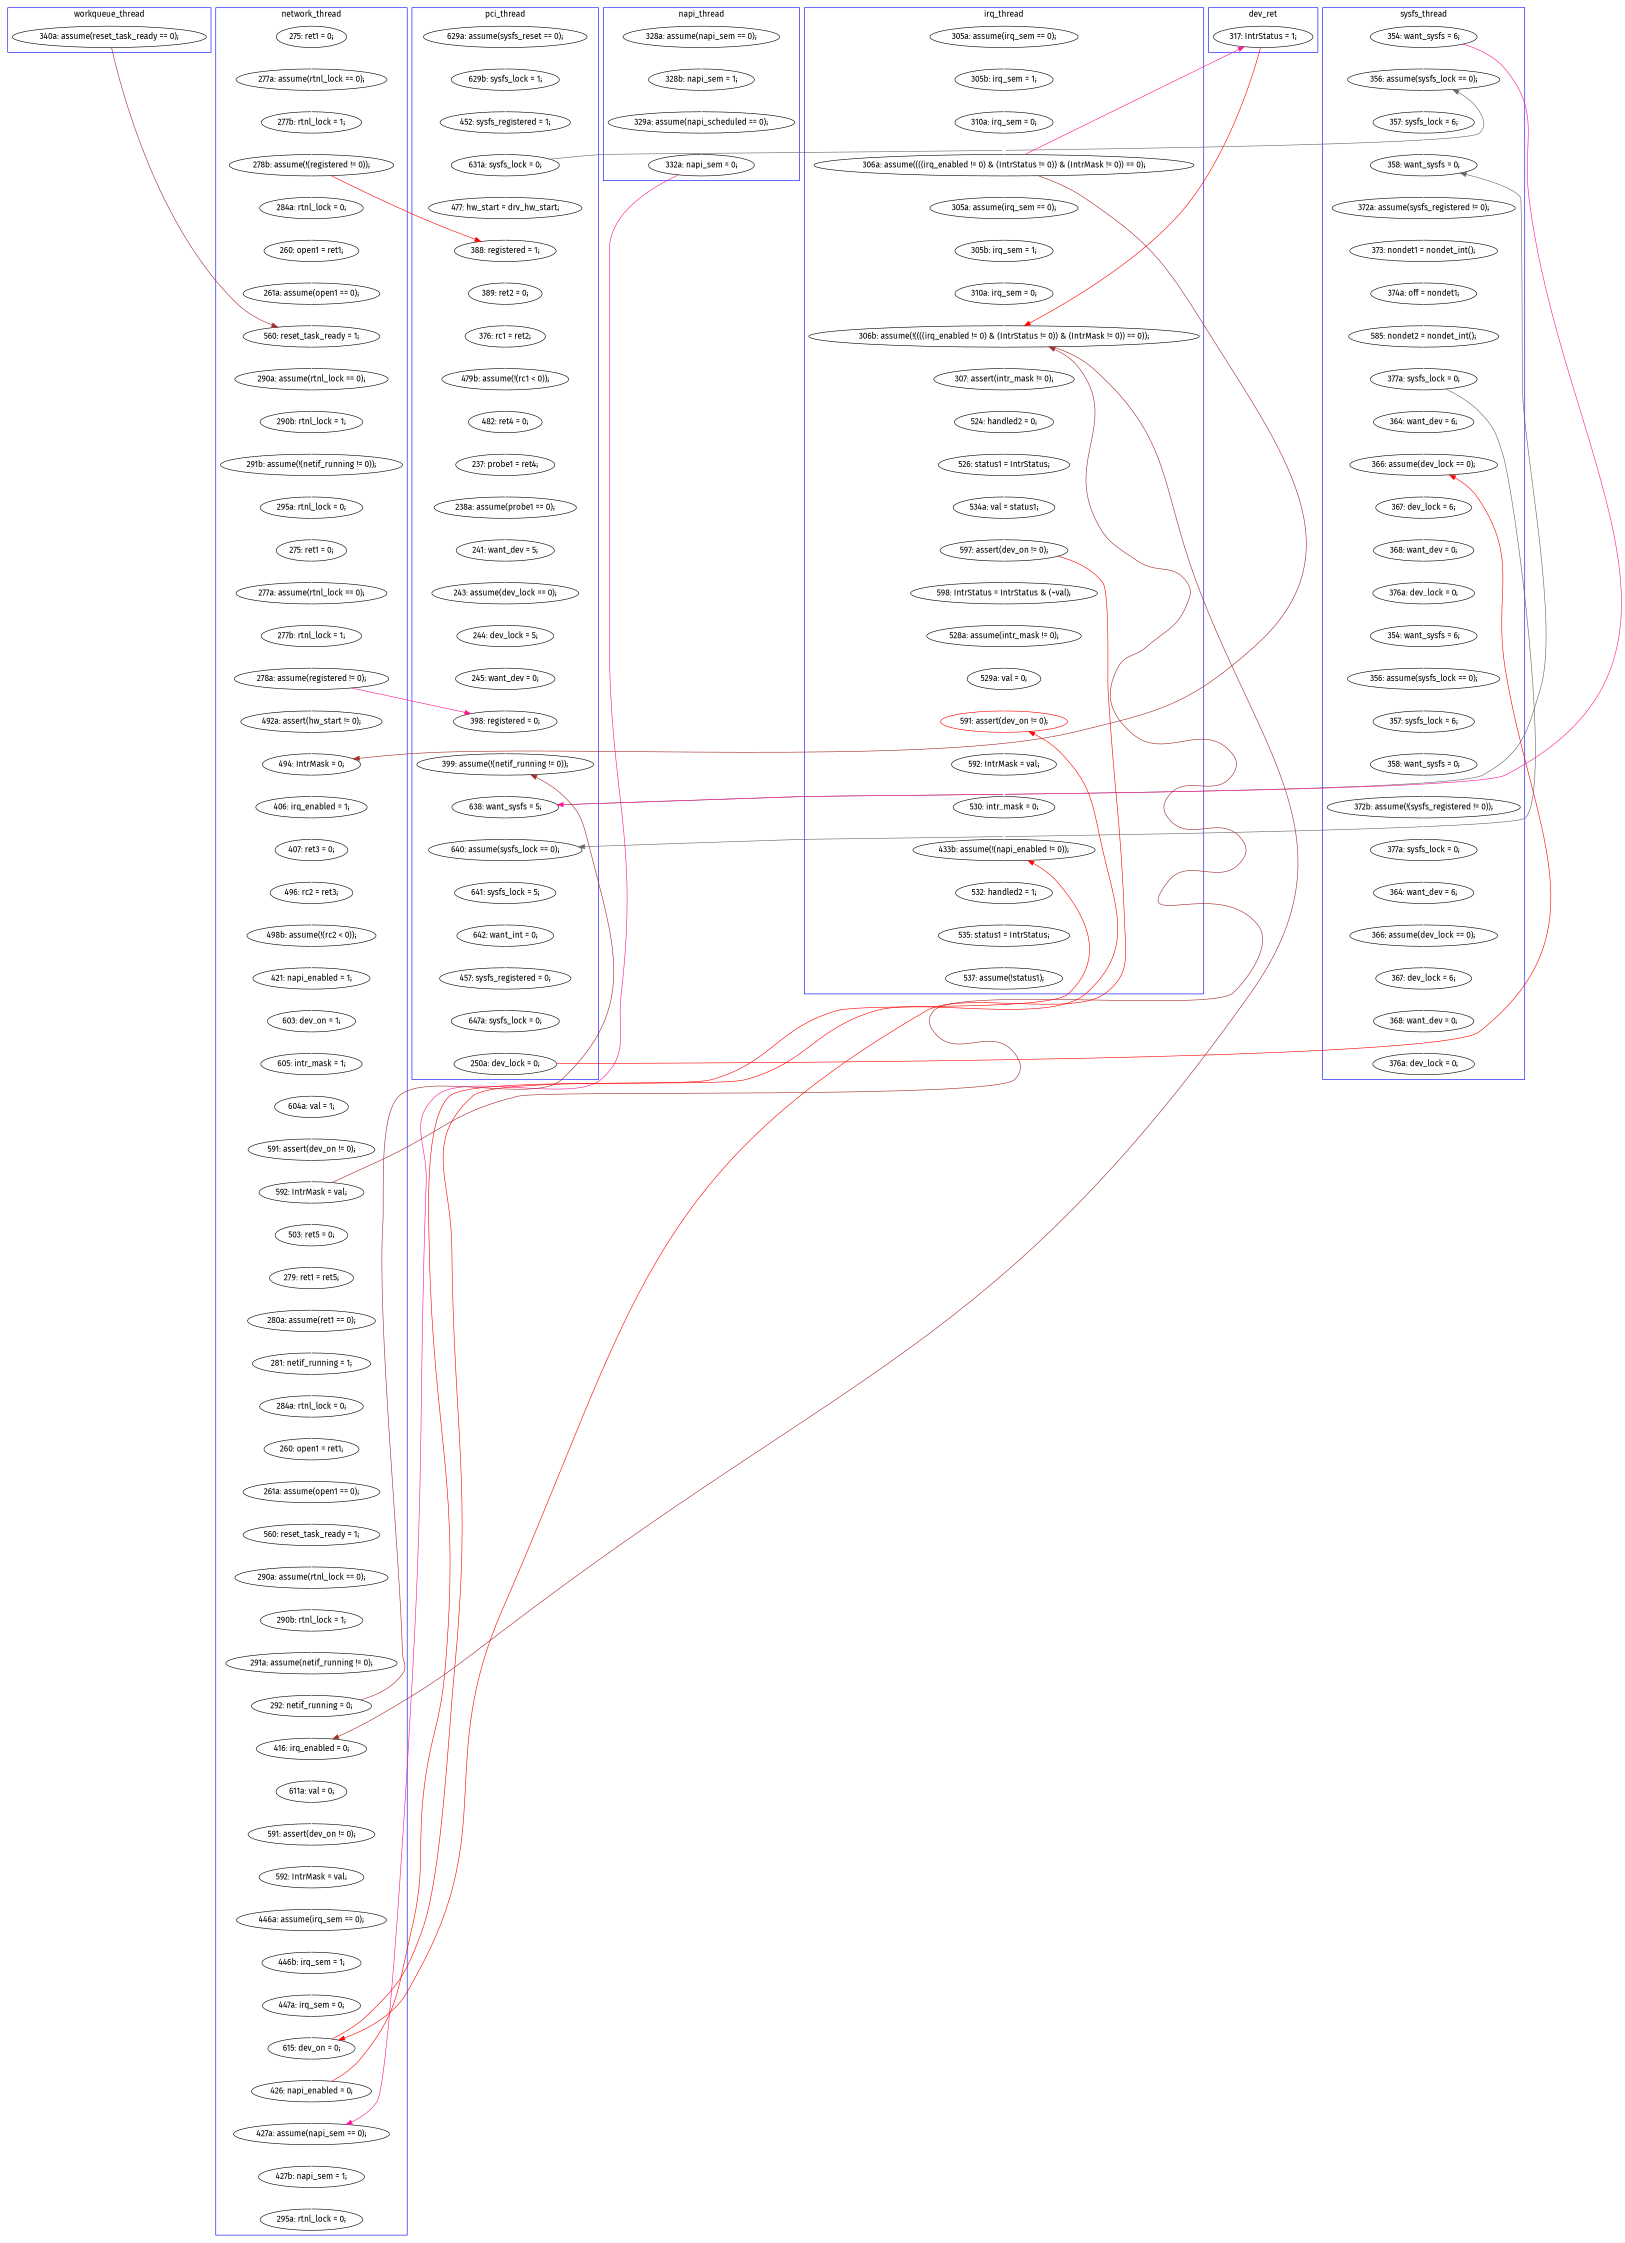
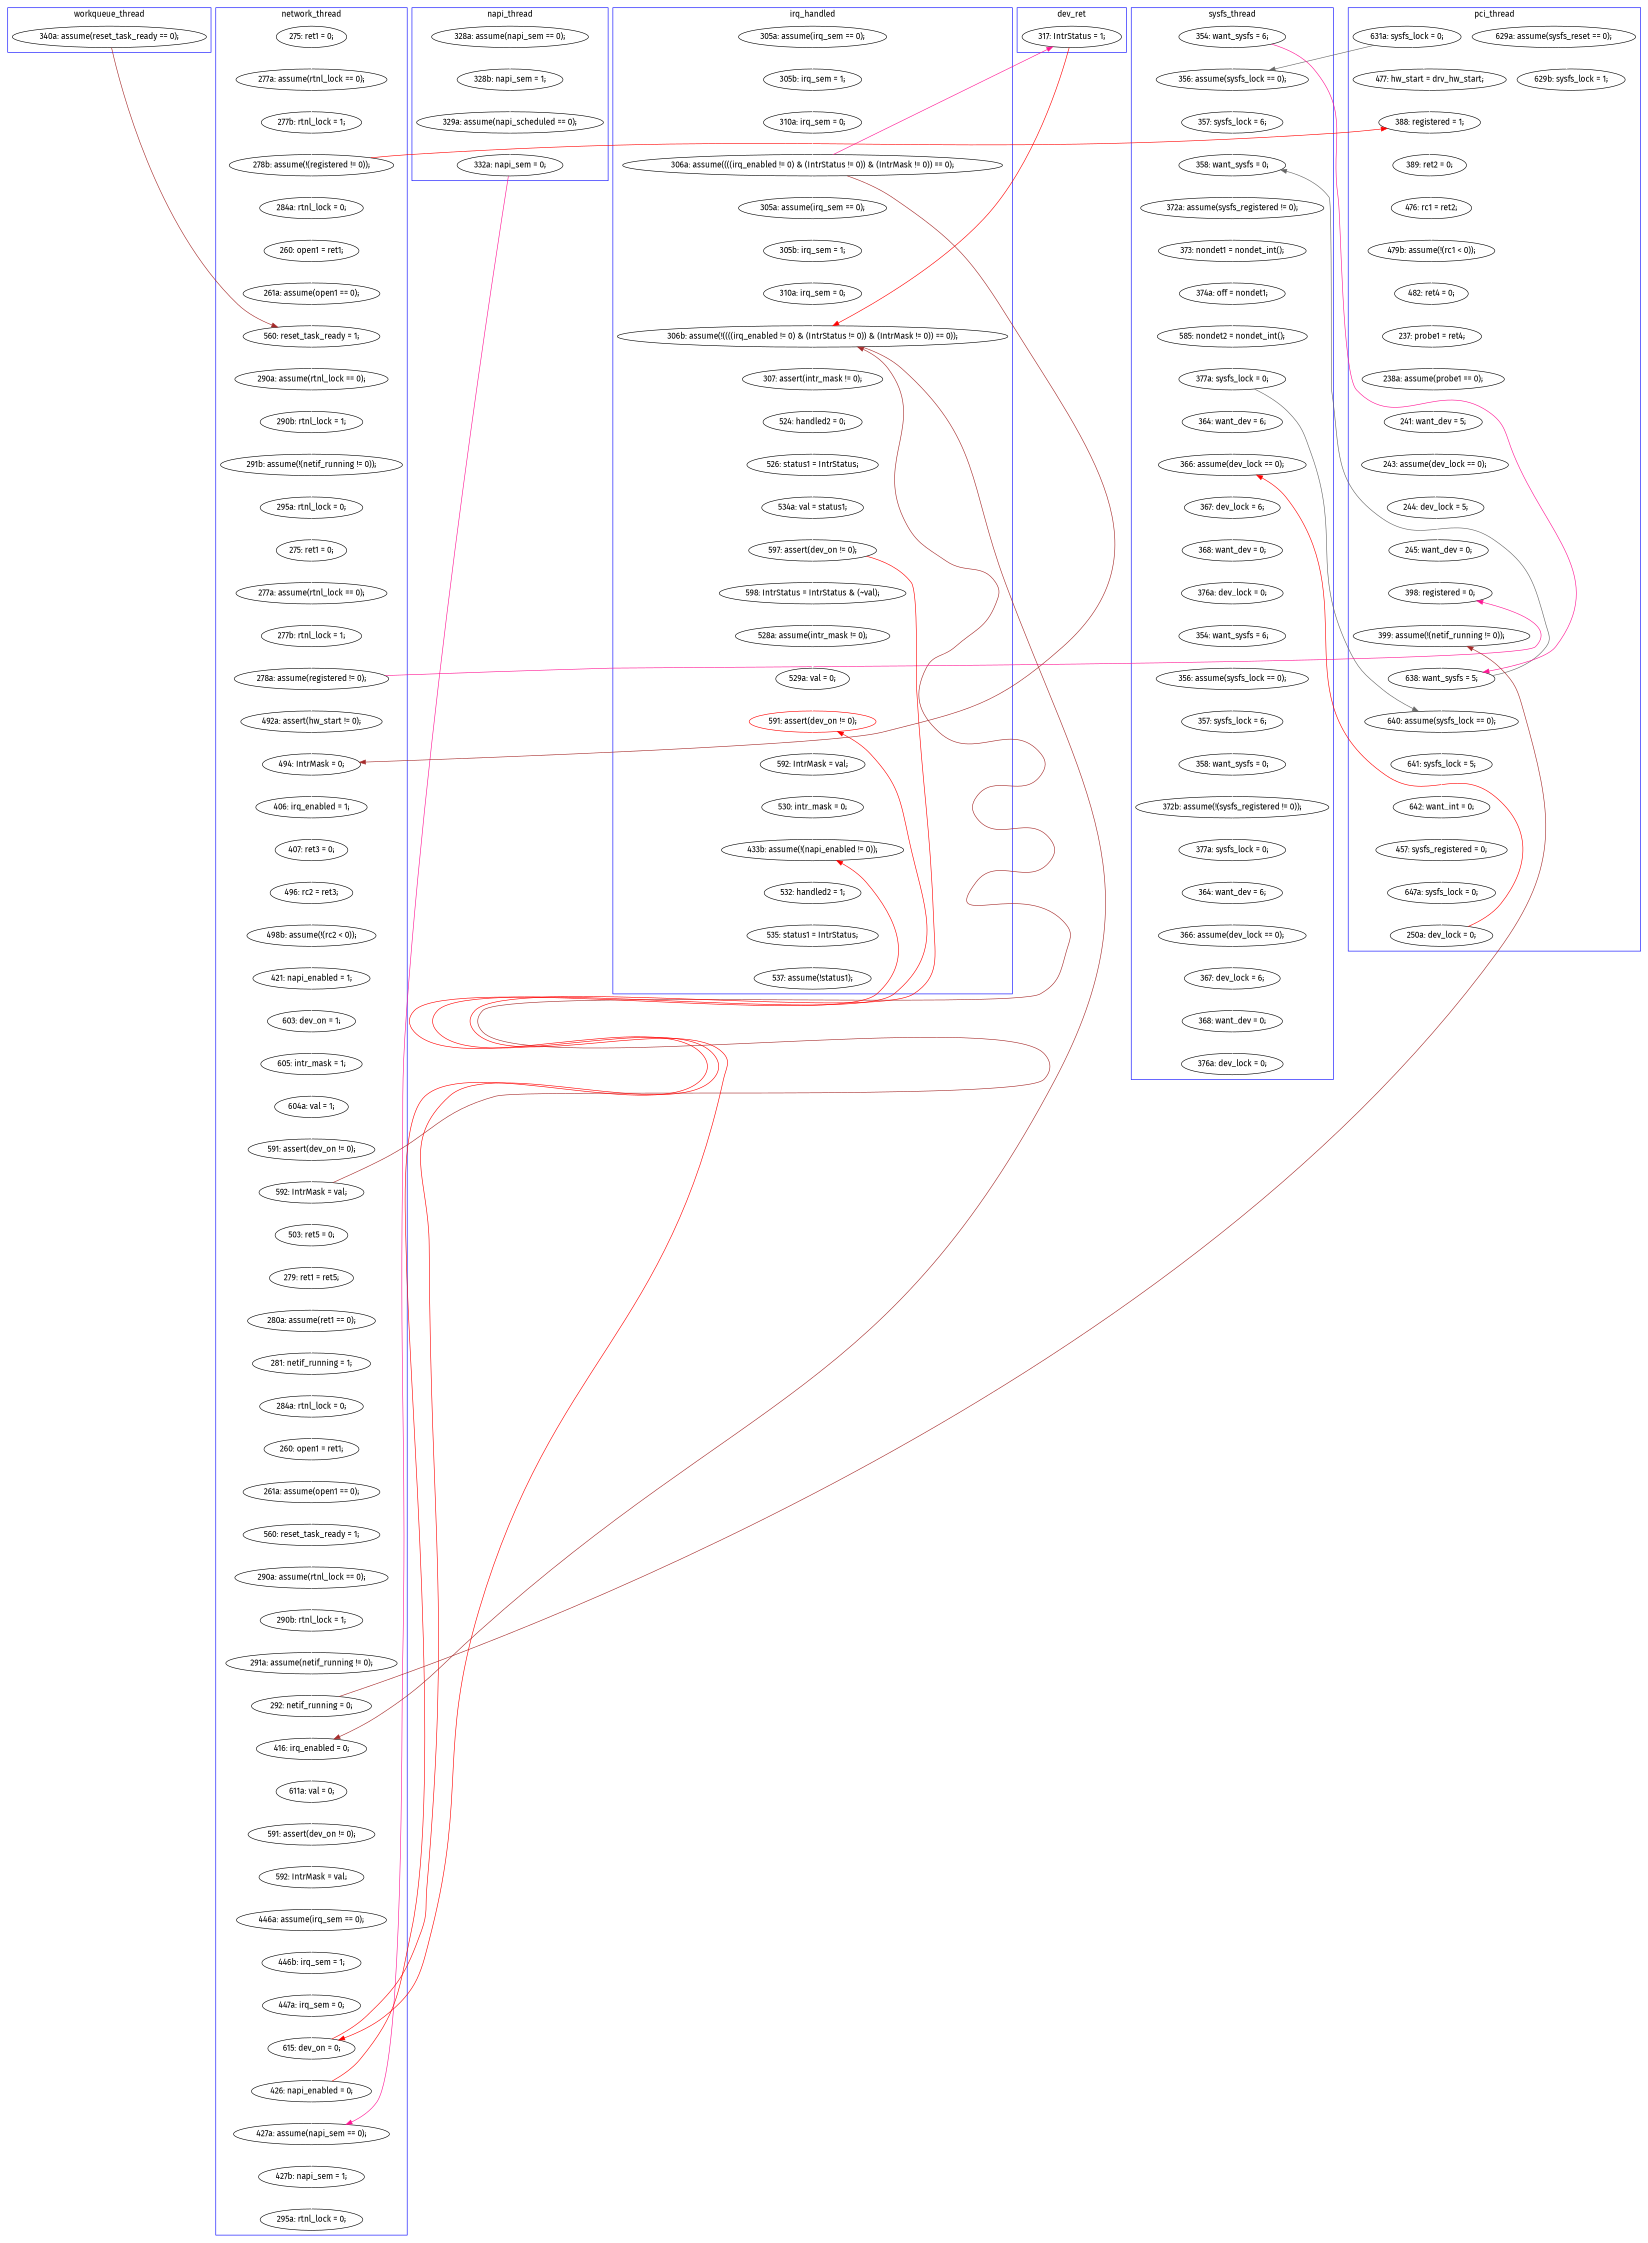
cluster "irq_thread": label "irq_thread" -> "irq_handled"
node "452: sysfs_registered = 1;": removed
node "376: rc1 = ret2;": label "376: rc1 = ret2;" -> "476: rc1 = ret2;"
